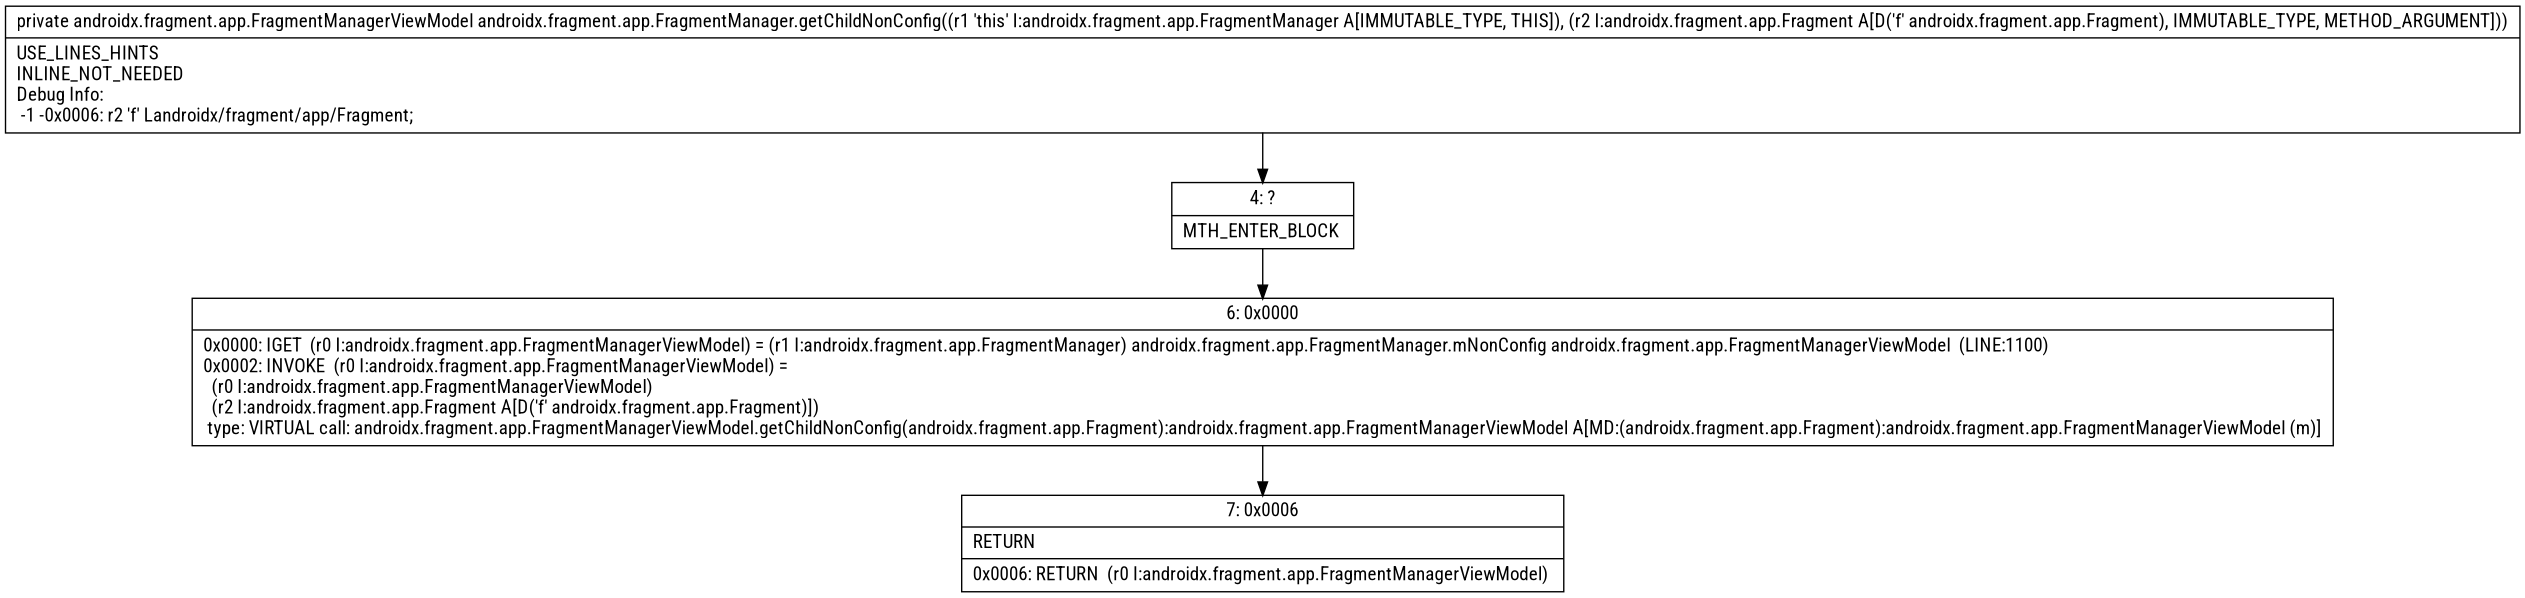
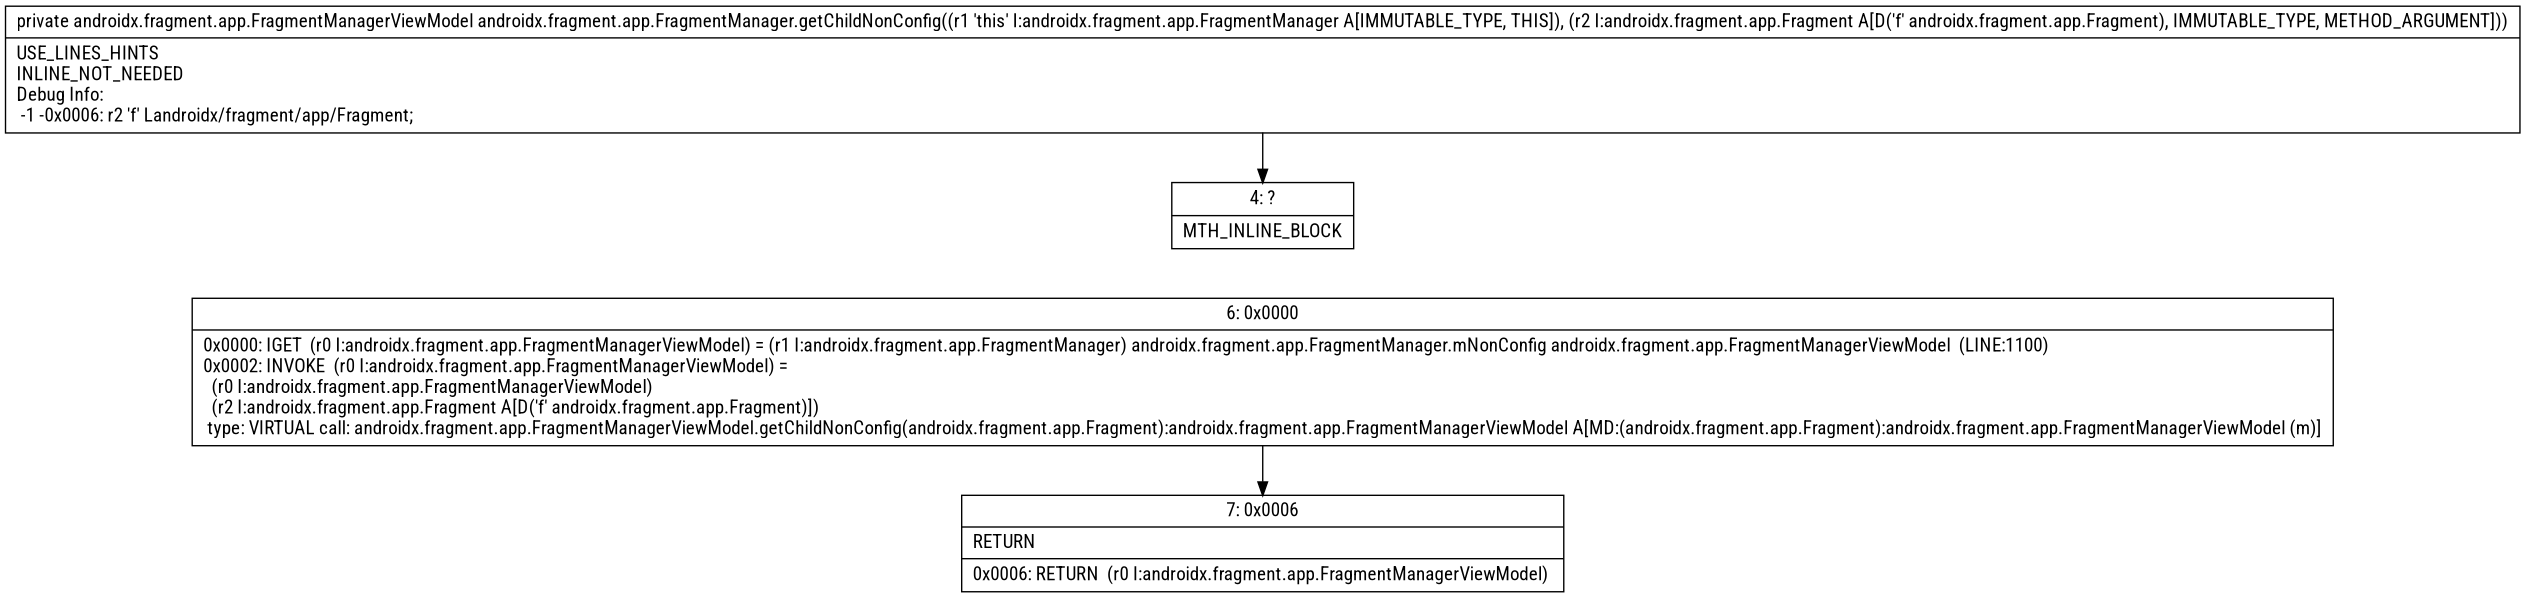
node "4: ?": text "MTH_ENTER_BLOCK" -> "MTH_INLINE_BLOCK"
edge "4: ?" -> "6: 0x0000": removed
